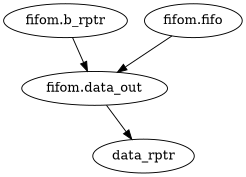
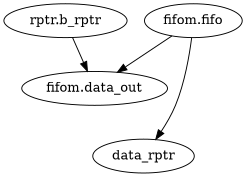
node "fifom.b_rptr": label "fifom.b_rptr" -> "rptr.b_rptr"
edge "fifom.data_out" -> "data_rptr": now "fifom.fifo" -> "data_rptr"
